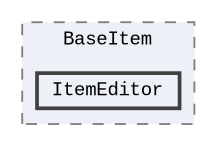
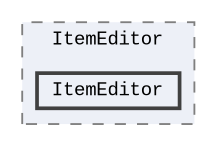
cluster "BaseItem": label "BaseItem" -> "ItemEditor"
